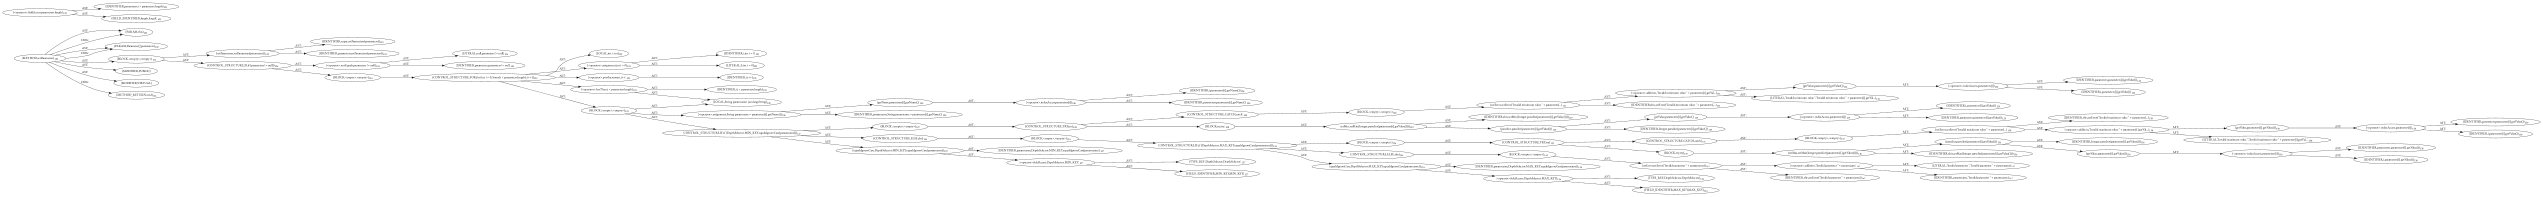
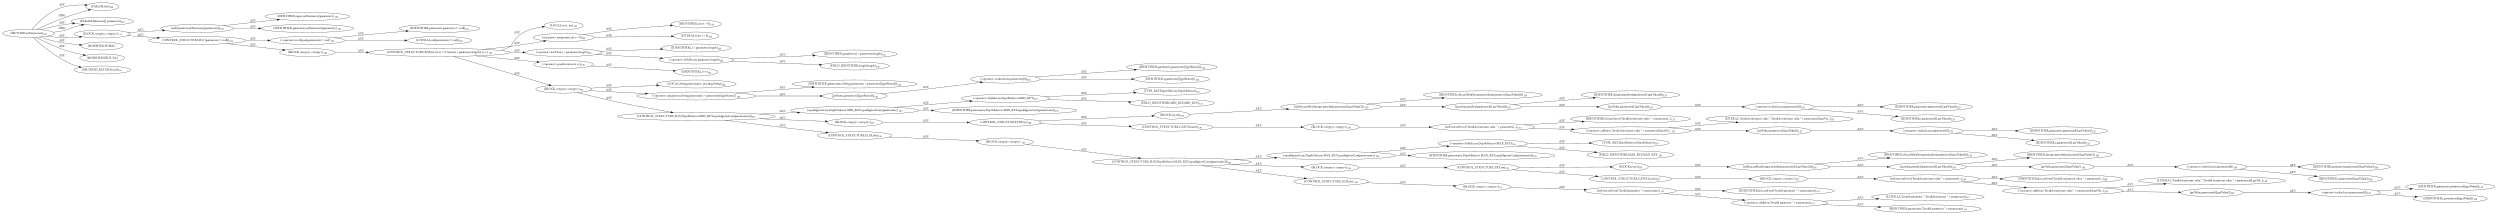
edge "(METHOD,setParameters)" -> "(METHOD_RETURN,void)": label "DDG: " -> "AST: "
edge "(<operator>.lessThan,i < parameters.length)" -> "(LOCAL,String paramname: java.lang.String)": now "(<operator>.lessThan,i < parameters.length)" -> "(<operator>.fieldAccess,parameters.length)"
